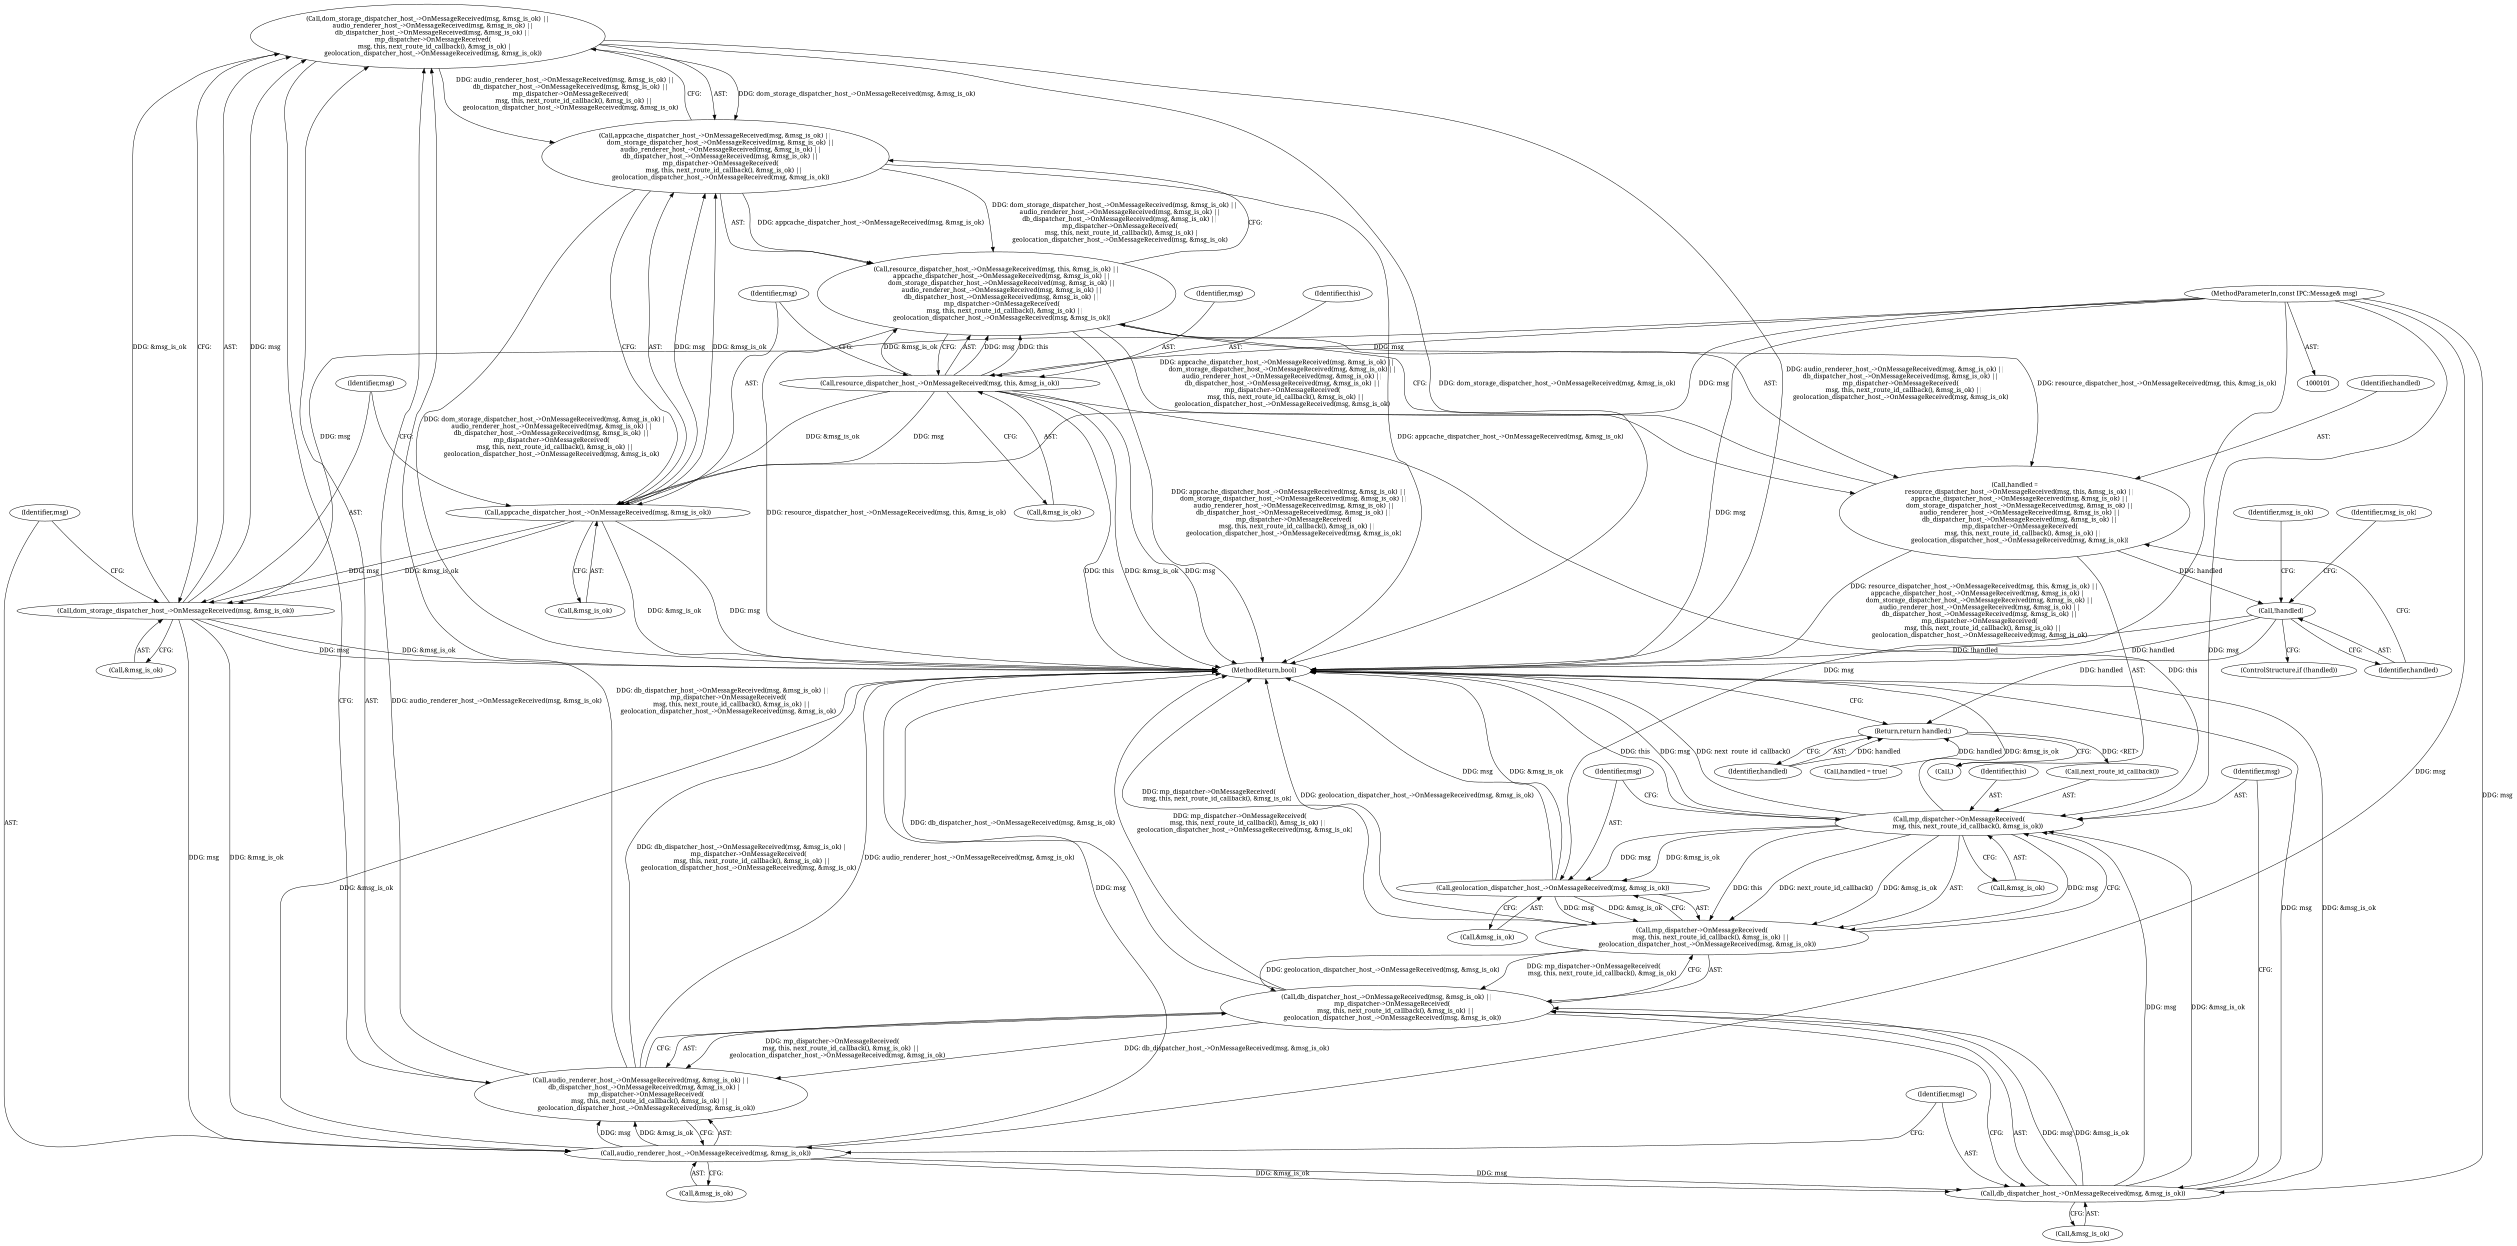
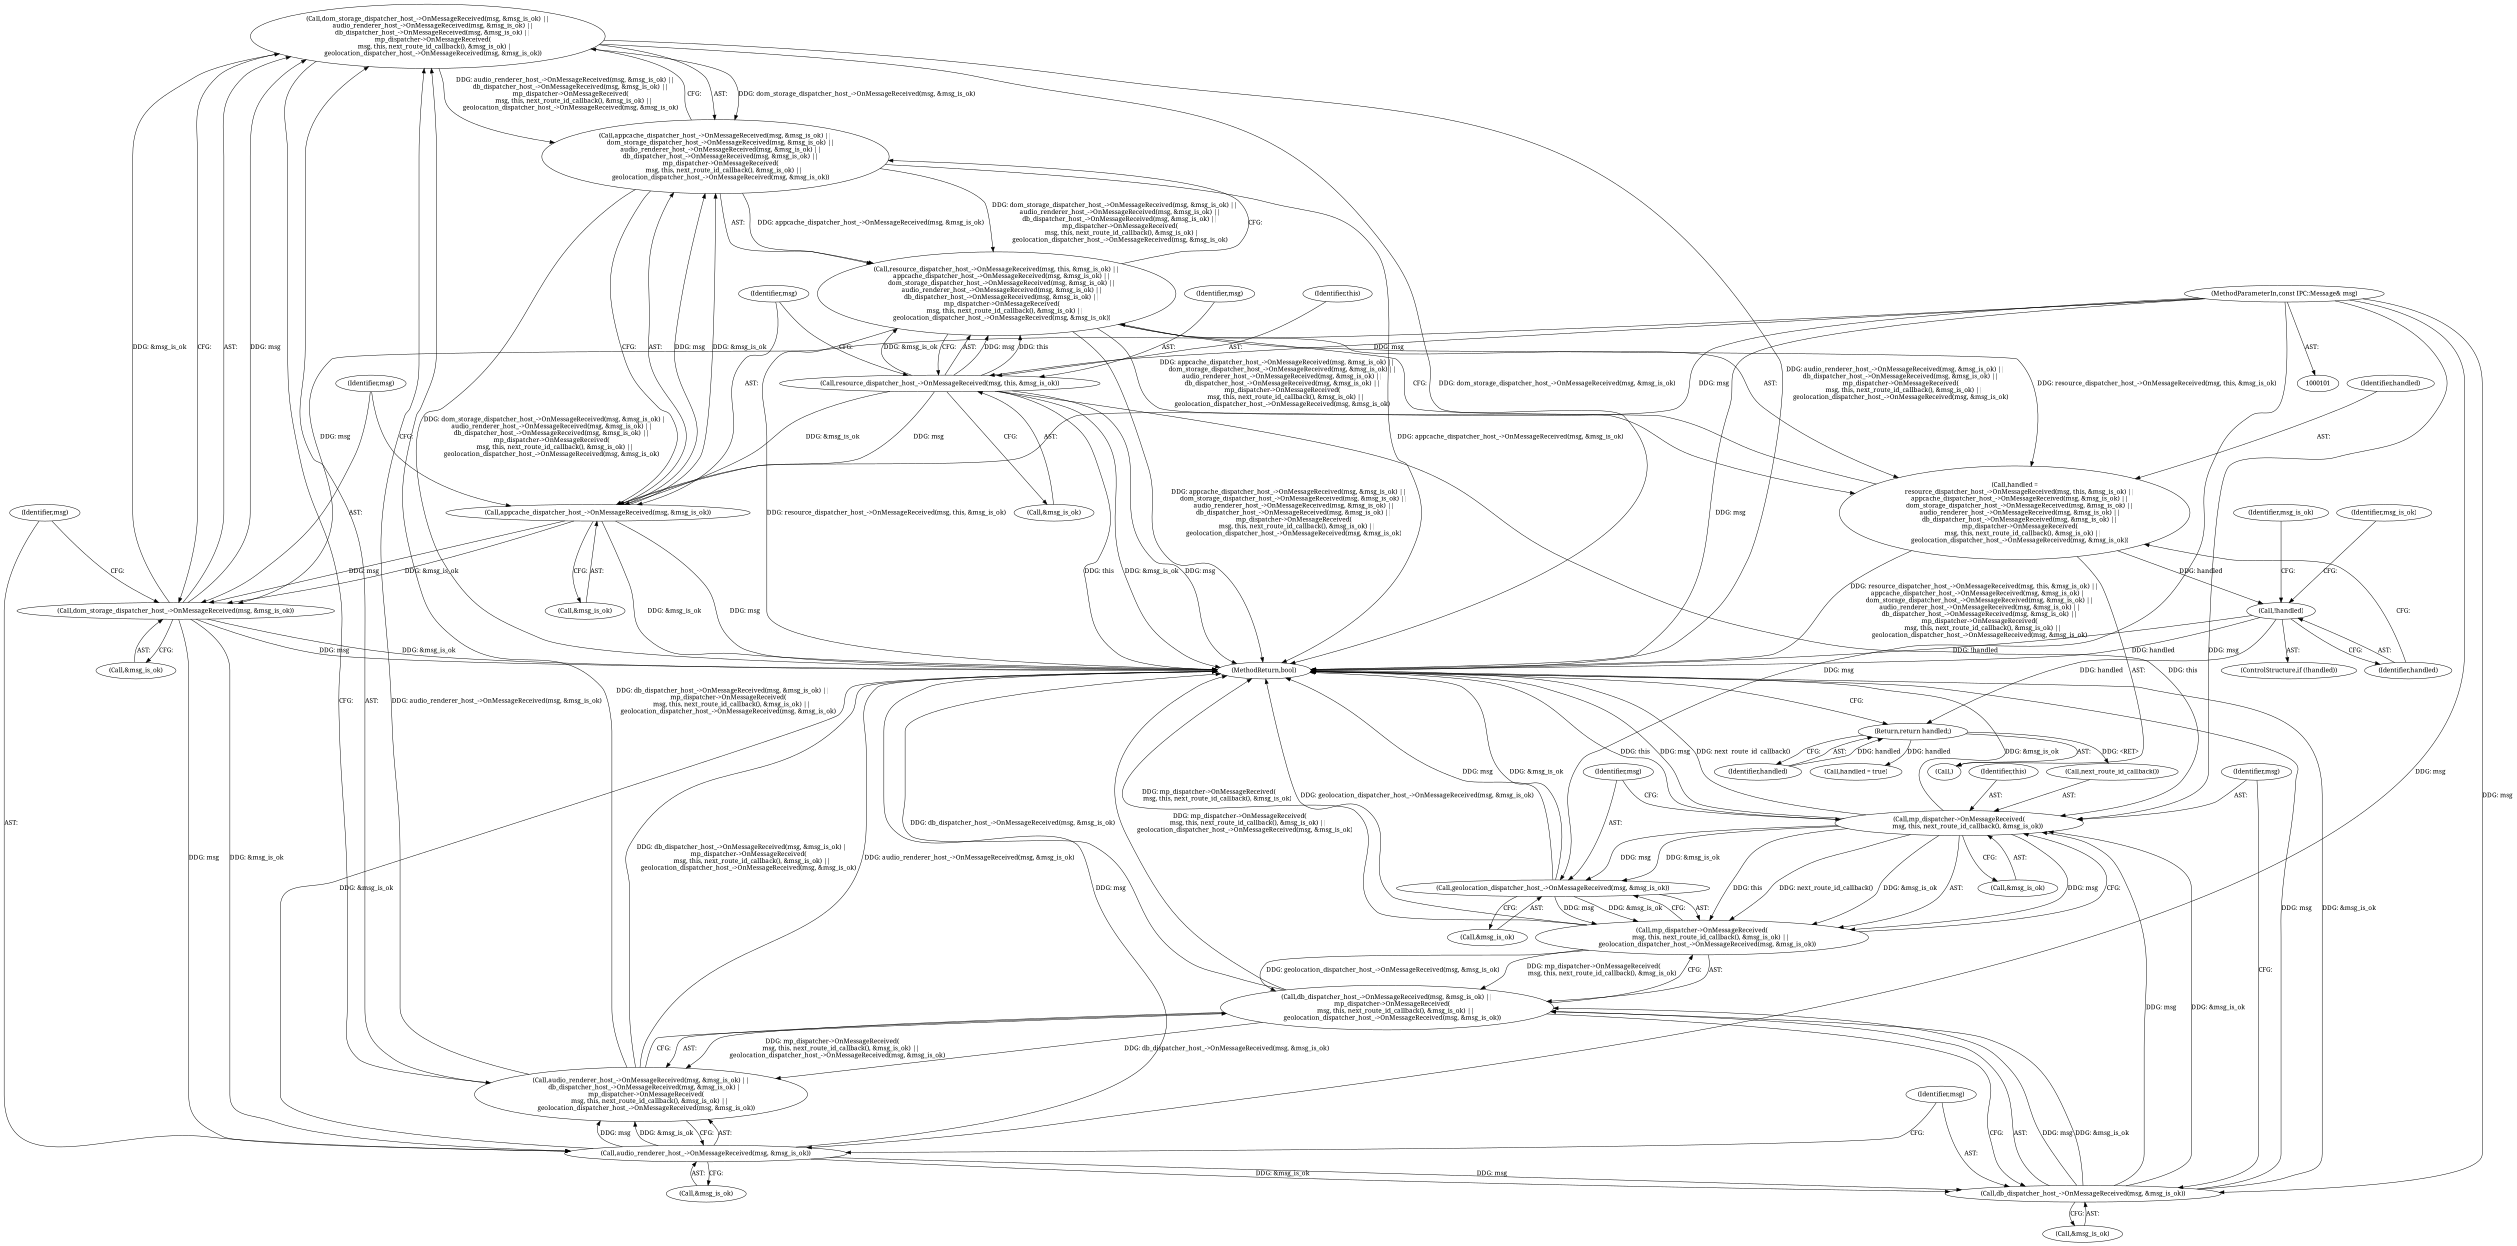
edge "(Call,!handled)" -> "(ControlStructure,if (!handled))": label "CFG: " -> "AST: "
edge "(Return,return handled;)" -> "(Call,)": label "CFG: " -> "AST: "
edge "(Call,handled = true)" -> "(Return,return handled;)": reversed
